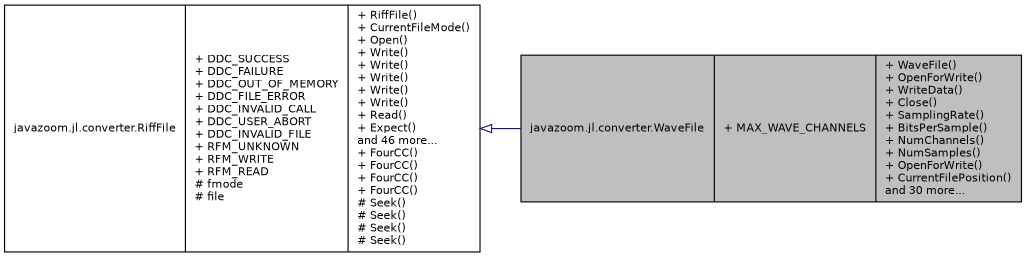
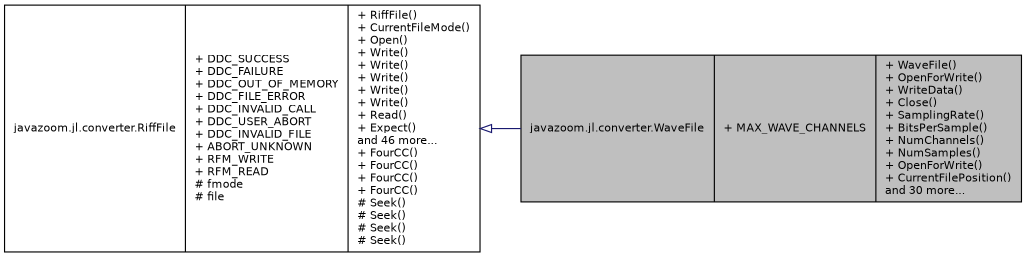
node "javazoom.jl.converter.RiffFile": text "+ RFM_UNKNOWN" -> "+ ABORT_UNKNOWN"
